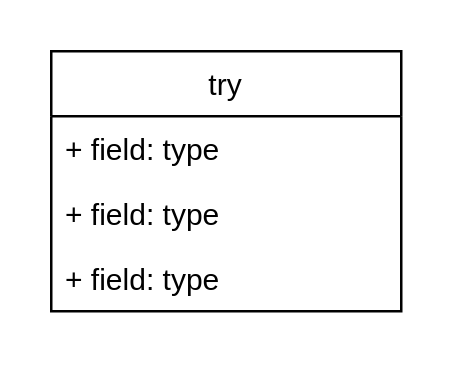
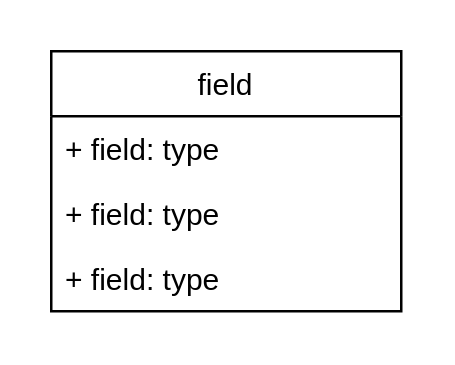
node "try": label "try" -> "field"
